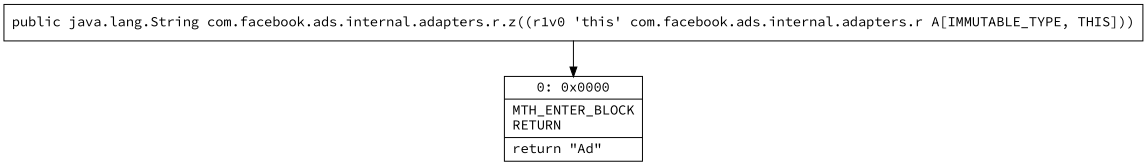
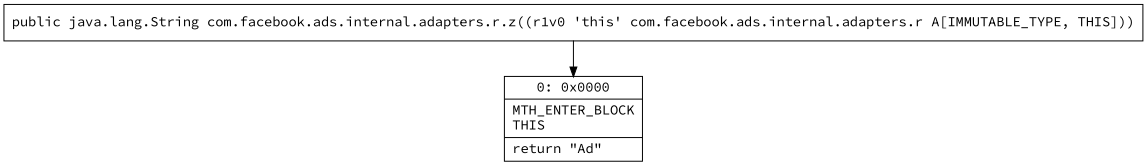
node "0: 0x0000": text "RETURN" -> "THIS"
